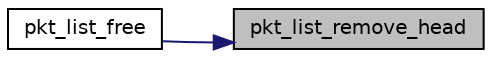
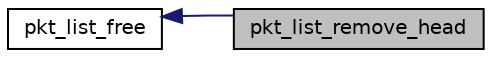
edge "pkt_list_free" -> "pkt_list_remove_head": reversed
